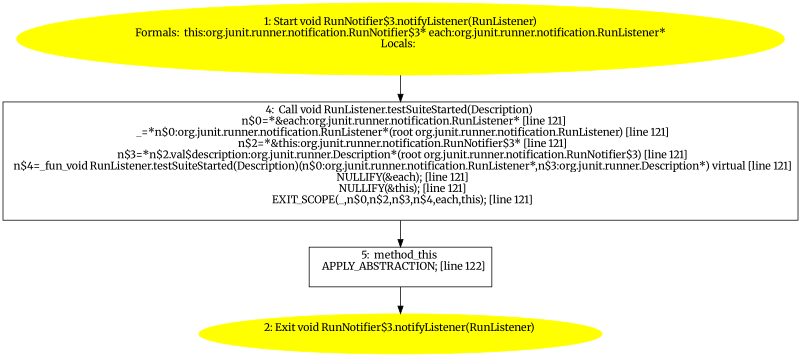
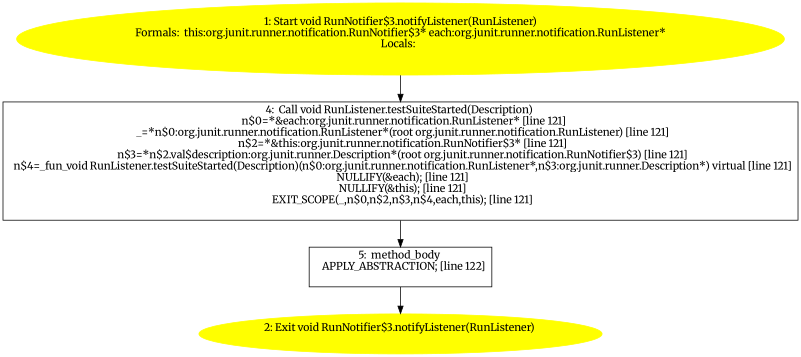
node "5:  method_this APPLY_ABSTRACTION; [line 122]": label "5:  method_this APPLY_ABSTRACTION; [line 122]" -> "5:  method_body APPLY_ABSTRACTION; [line 122]"
